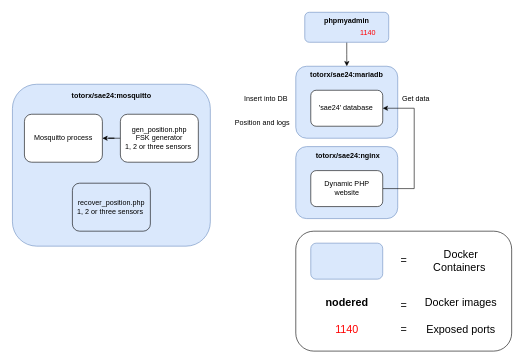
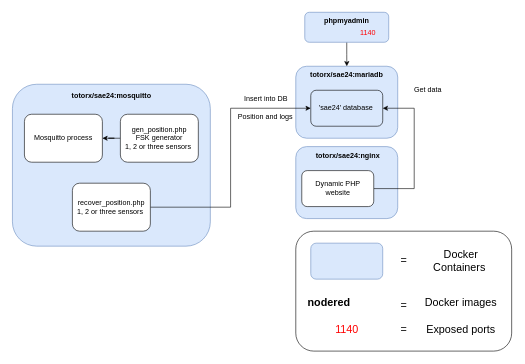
node "Get data": moved (416, 99) -> (428, 90)
node "'sae24' database": fillcolor #ffffff -> #dae8fc
node "Position and logs": moved (262, 123) -> (265, 117)
edge "recover_position.php 1, 2 or three sensors" -> "'sae24' database": added
node "Dynamic PHP website": moved (347, 189) -> (338, 189)
node "recover_position.php 1, 2 or three sensors": fillcolor #dae8fc -> #ffffff
node "nodered": moved (347, 303) -> (329, 303)
